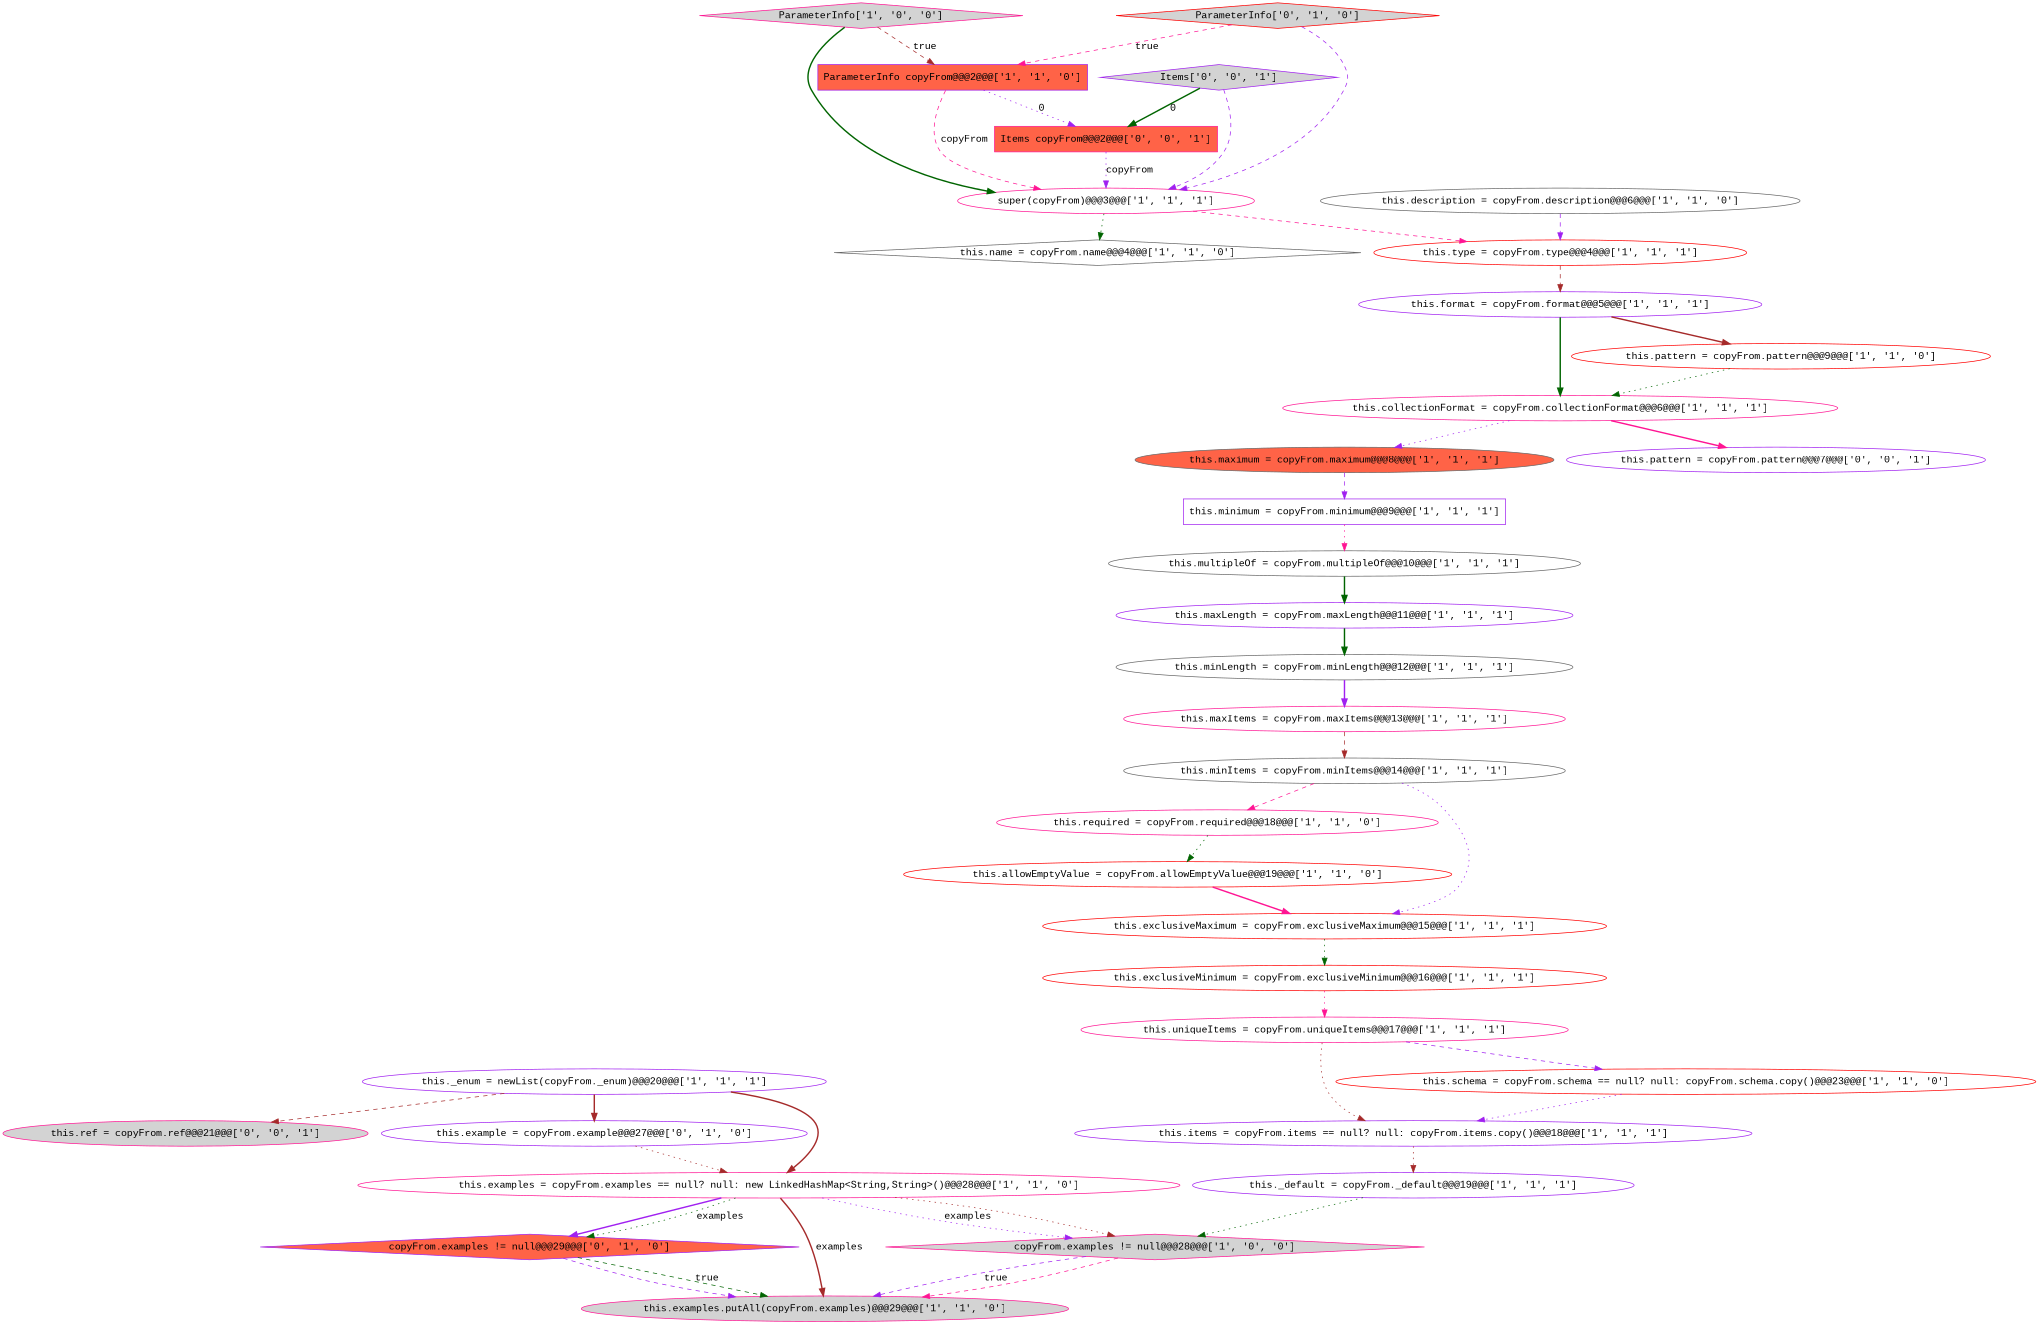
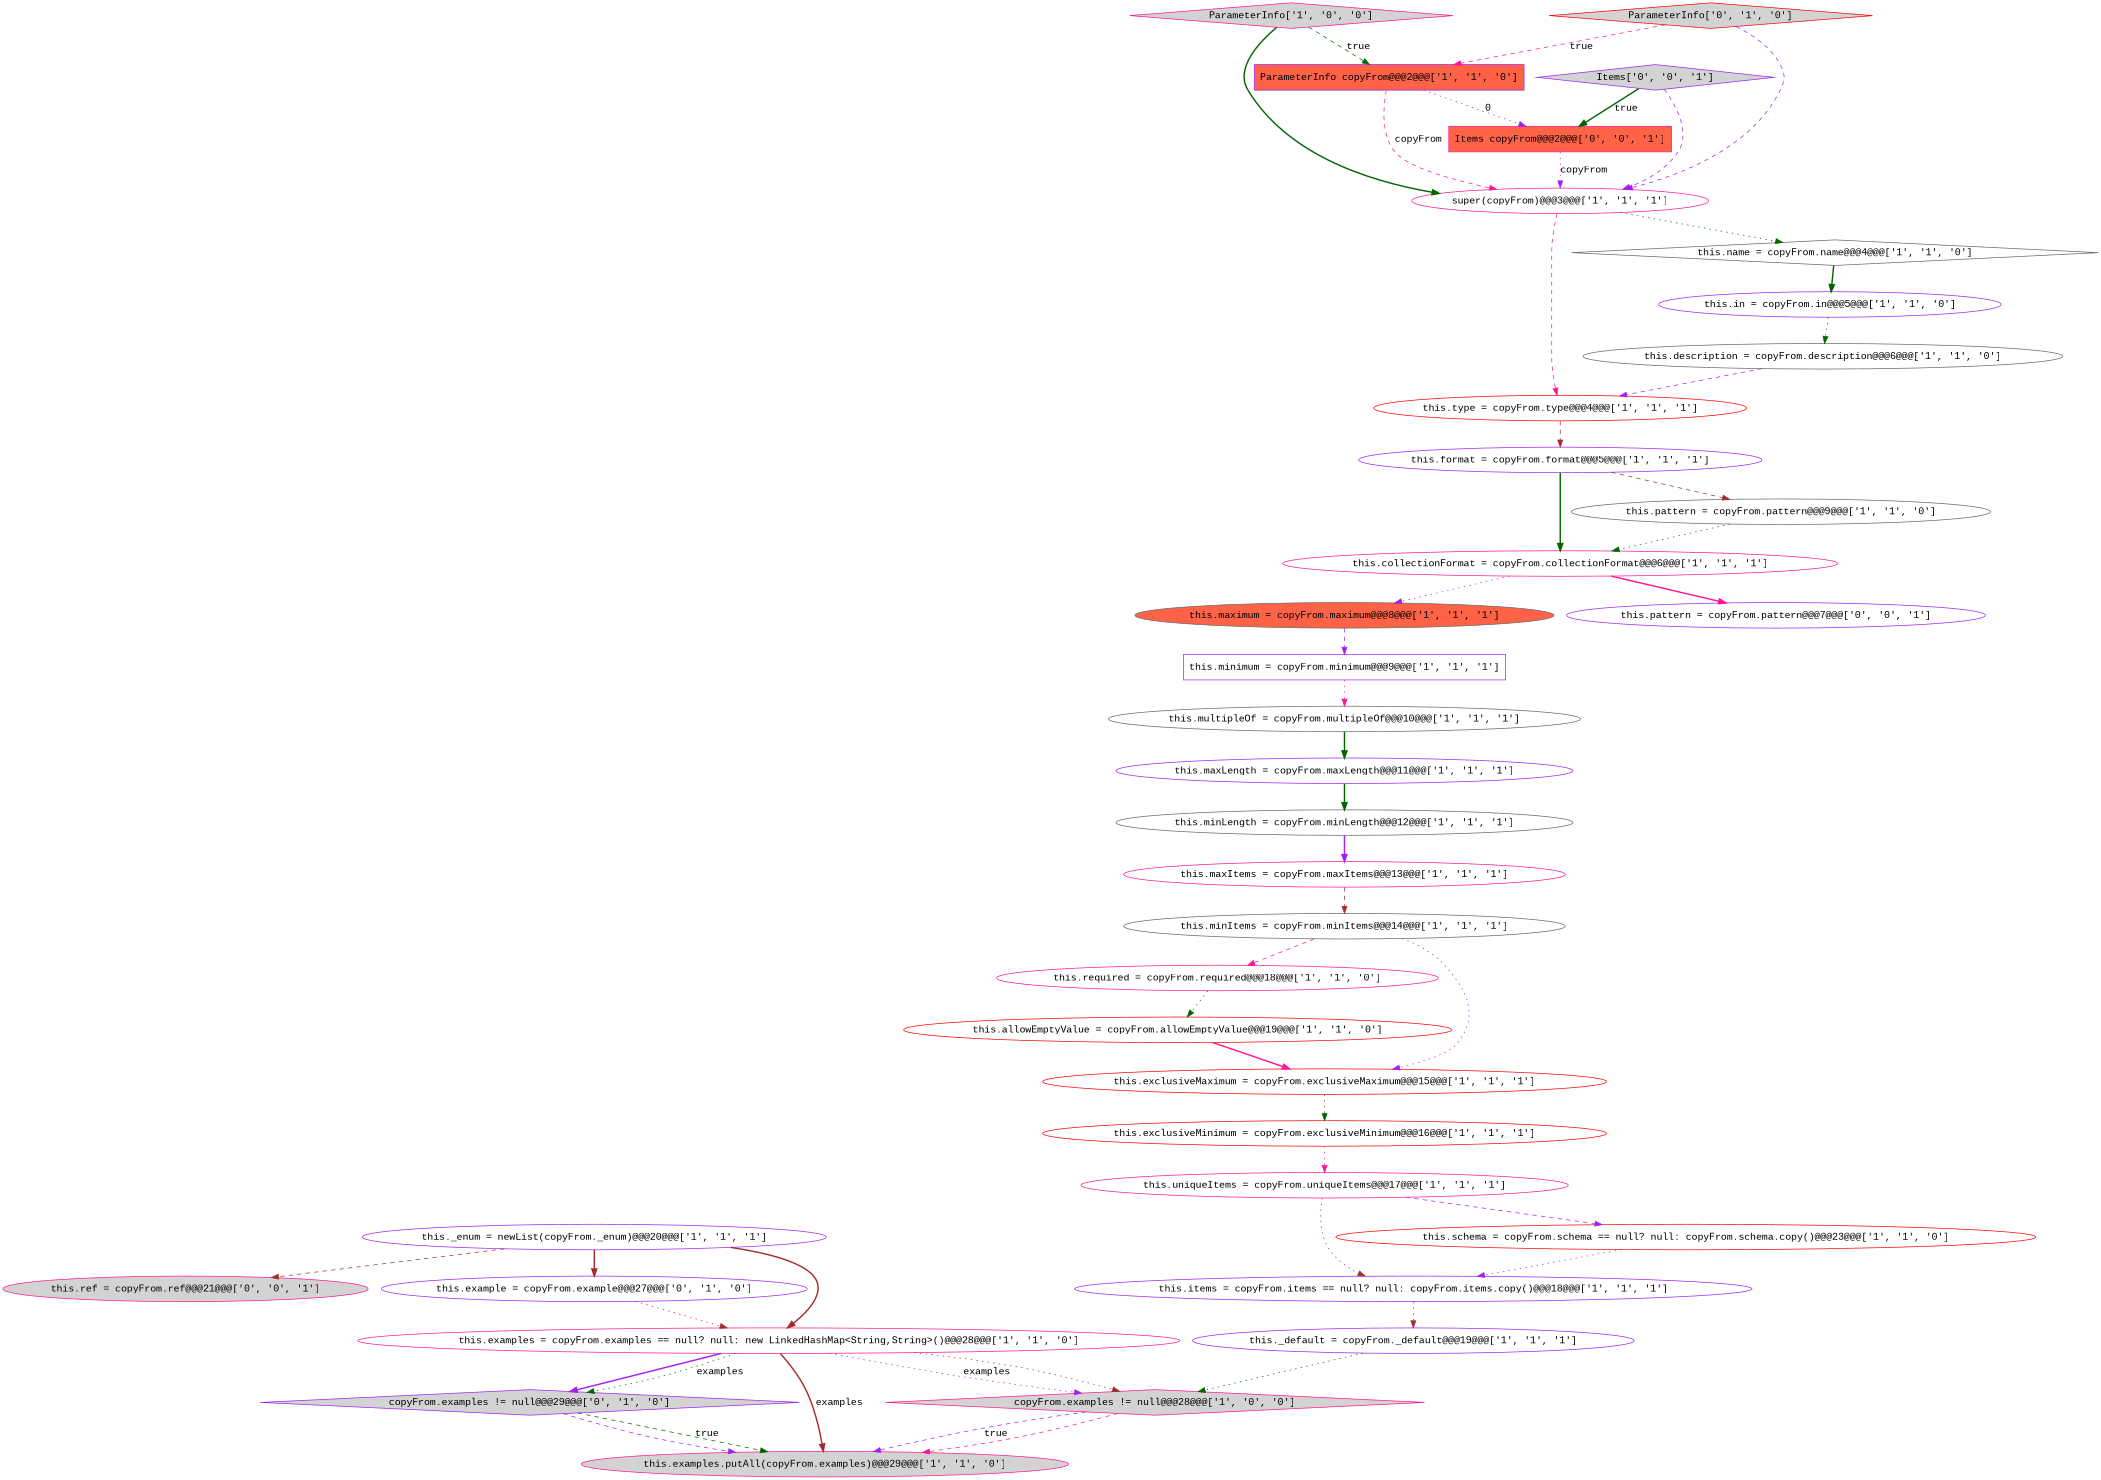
edge "ParameterInfo['1', '0', '0']" -> "ParameterInfo copyFrom@@@2@@@['1', '1', '0']": color brown -> darkgreen
edge "Items['0', '0', '1']" -> "Items copyFrom@@@2@@@['0', '0', '1']": label "0" -> "true"
node "this.in = copyFrom.in@@@5@@@['1', '1', '0']": added
edge "this.format = copyFrom.format@@@5@@@['1', '1', '1']" -> "this.pattern = copyFrom.pattern@@@9@@@['1', '1', '0']": style bold -> dashed
node "this.pattern = copyFrom.pattern@@@9@@@['1', '1', '0']": color red -> gray40
node "copyFrom.examples != null@@@29@@@['0', '1', '0']": fillcolor tomato -> lightgray
